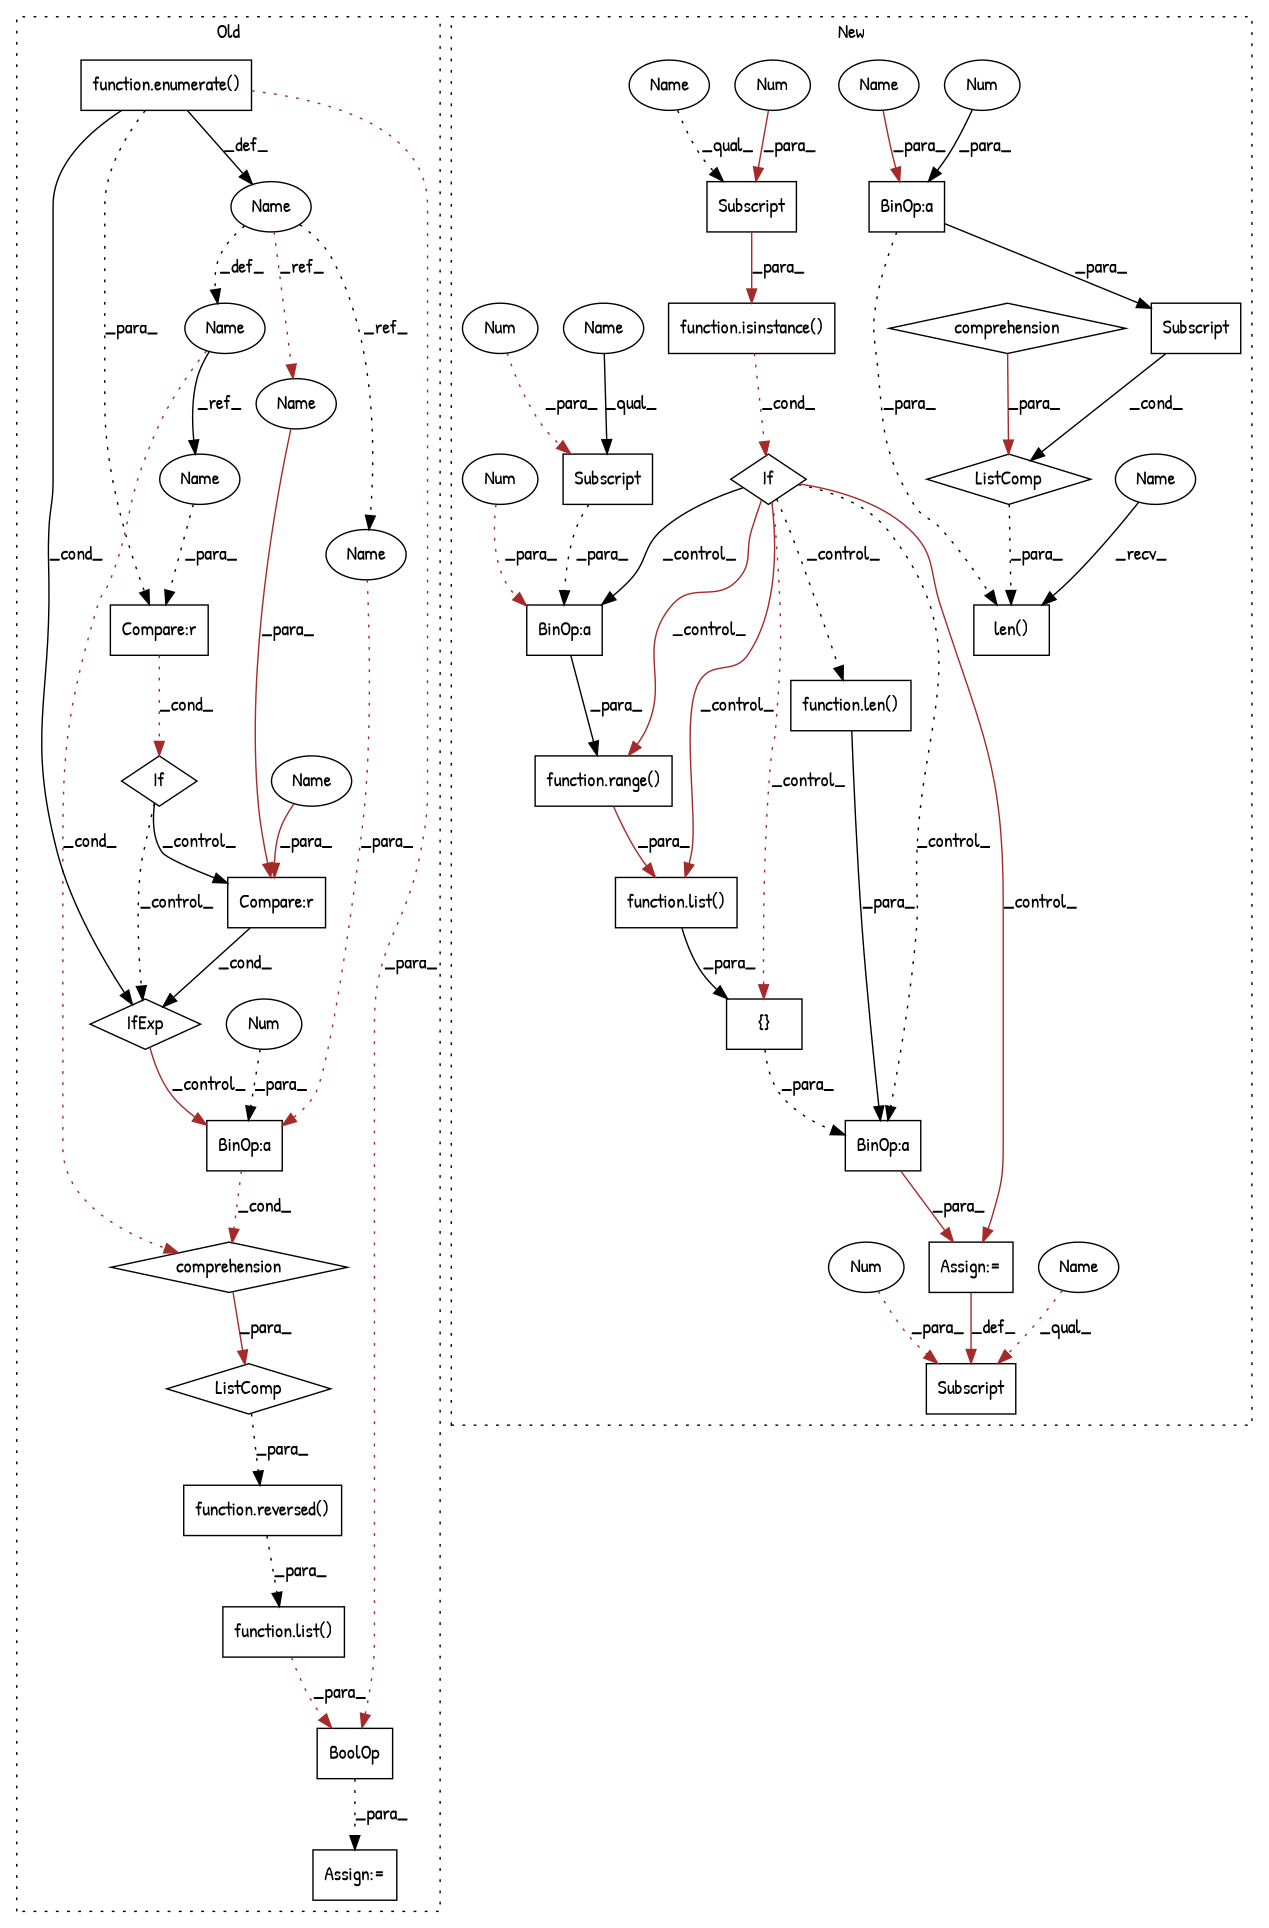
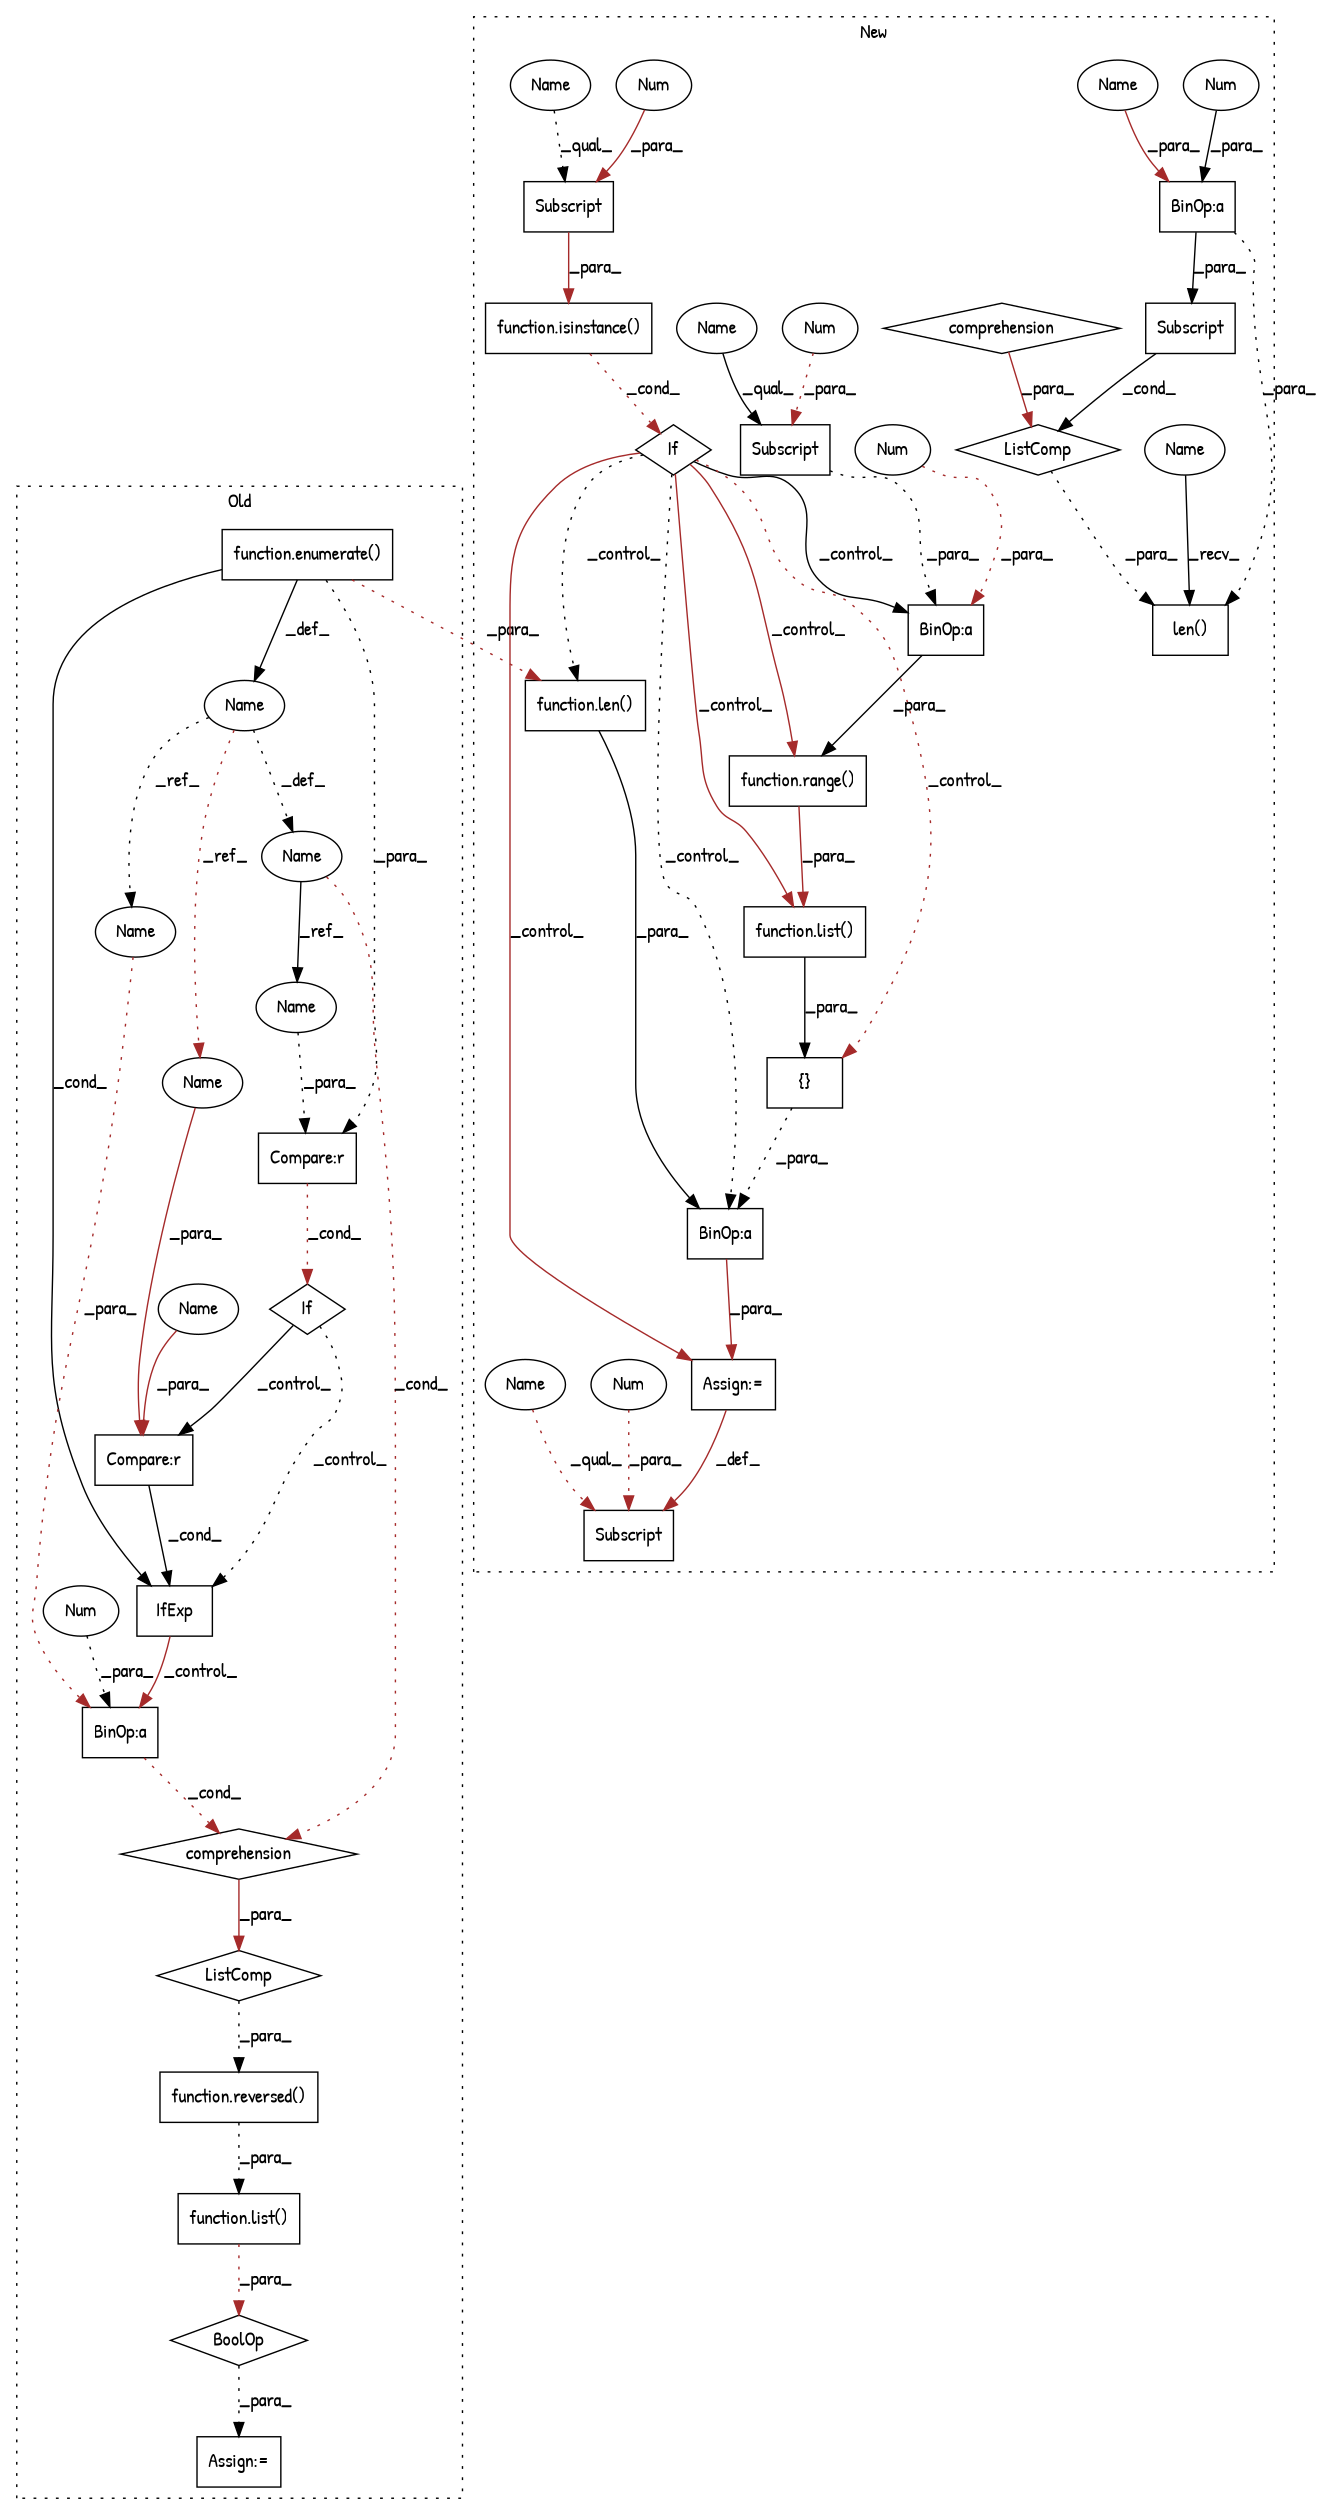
edge "function.enumerate()" -> "BoolOp": now "function.enumerate()" -> "function.len()"
node "IfExp": shape diamond -> box
node "BoolOp": shape box -> diamond
